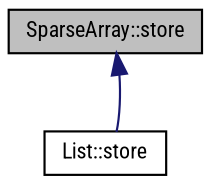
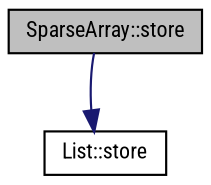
edge "List::store" -> "SparseArray::store": reversed
